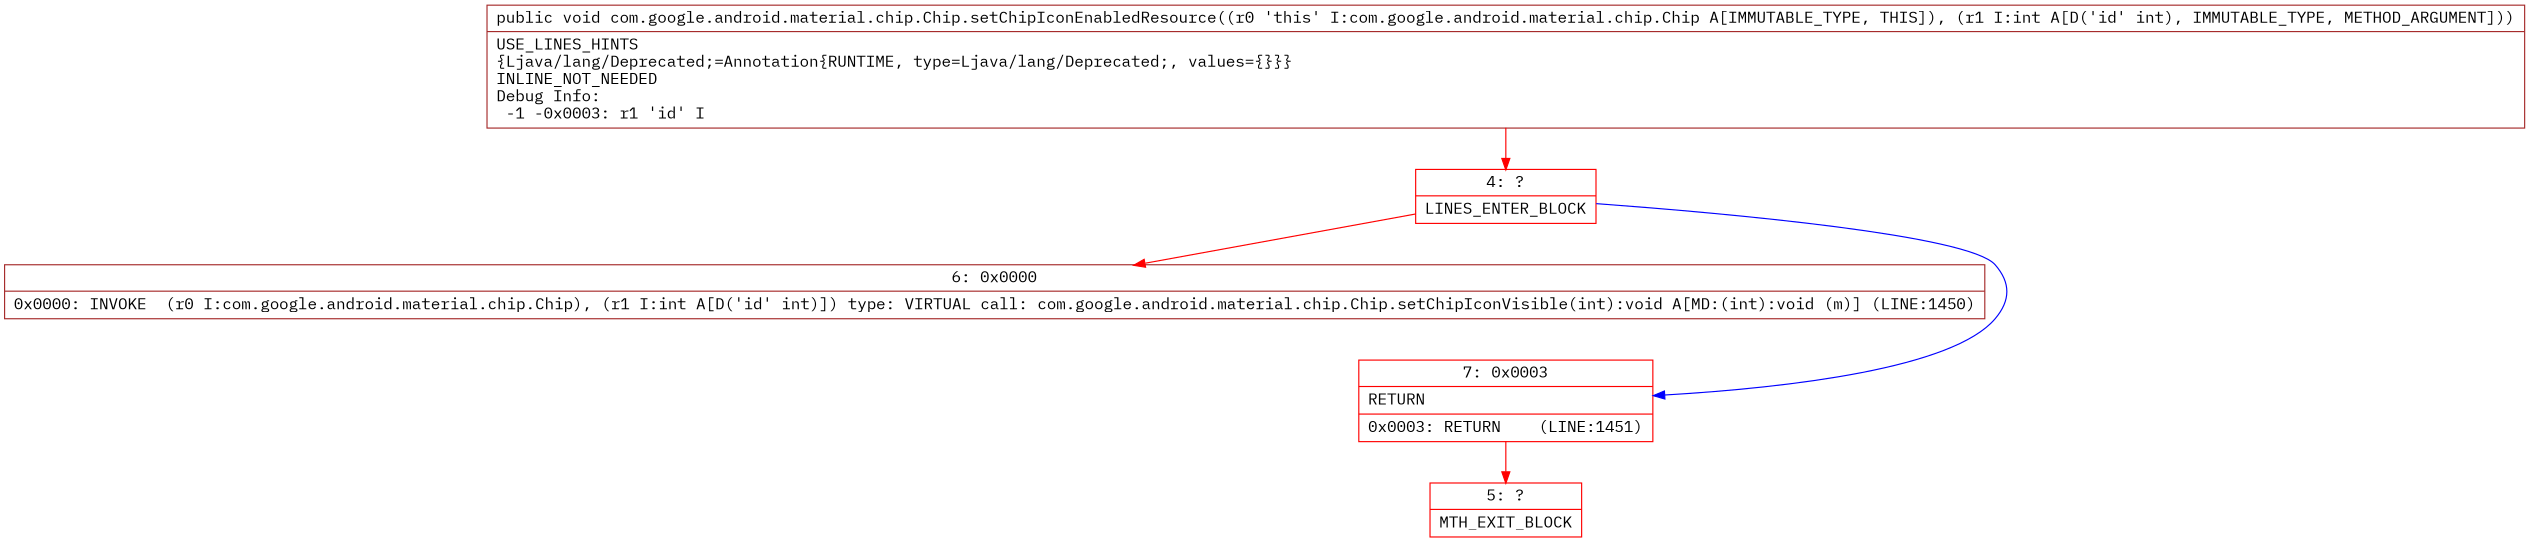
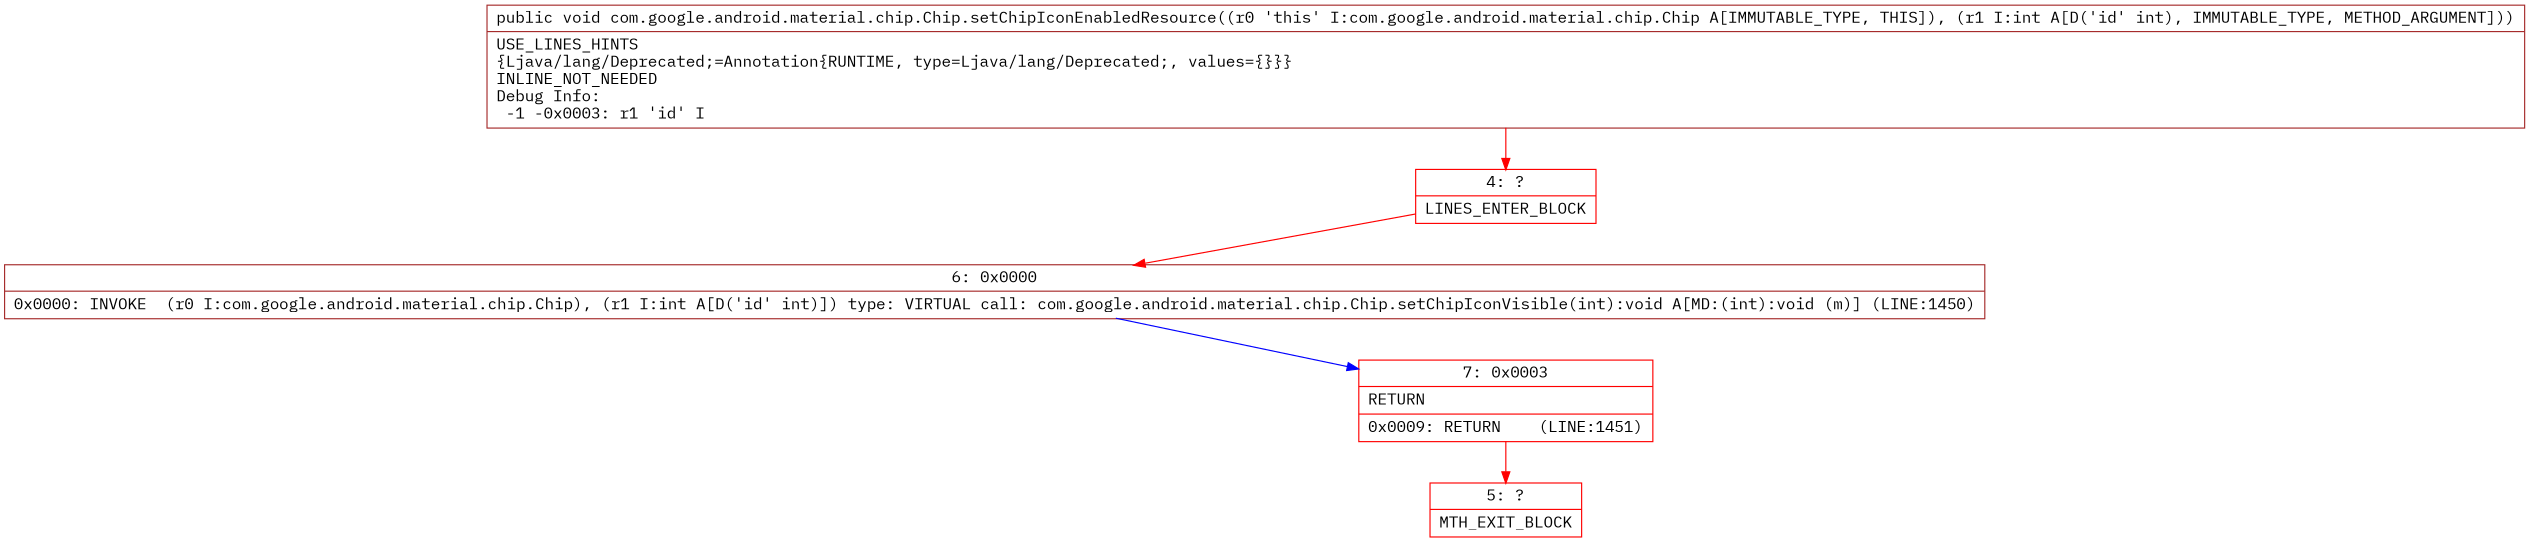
edge "4: ?" -> "7: 0x0003": now "6: 0x0000" -> "7: 0x0003"
node "7: 0x0003": text "0x0003: RETURN    (LINE:1451)" -> "0x0009: RETURN    (LINE:1451)"
